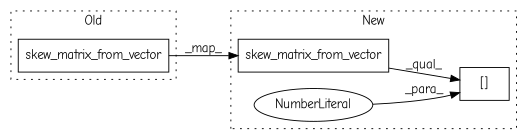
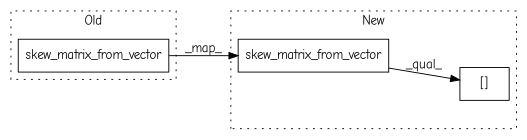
node "NumberLiteral": removed
